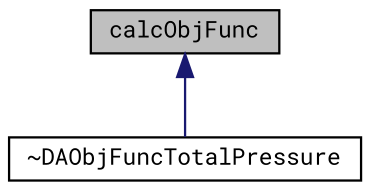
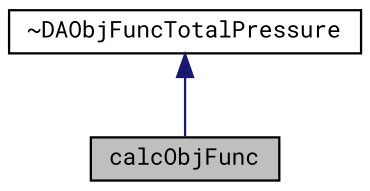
edge "~DAObjFuncTotalPressure" -> "calcObjFunc": reversed
